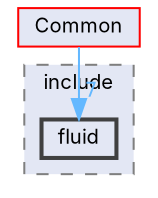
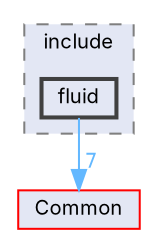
edge "Common" -> "fluid": reversed
